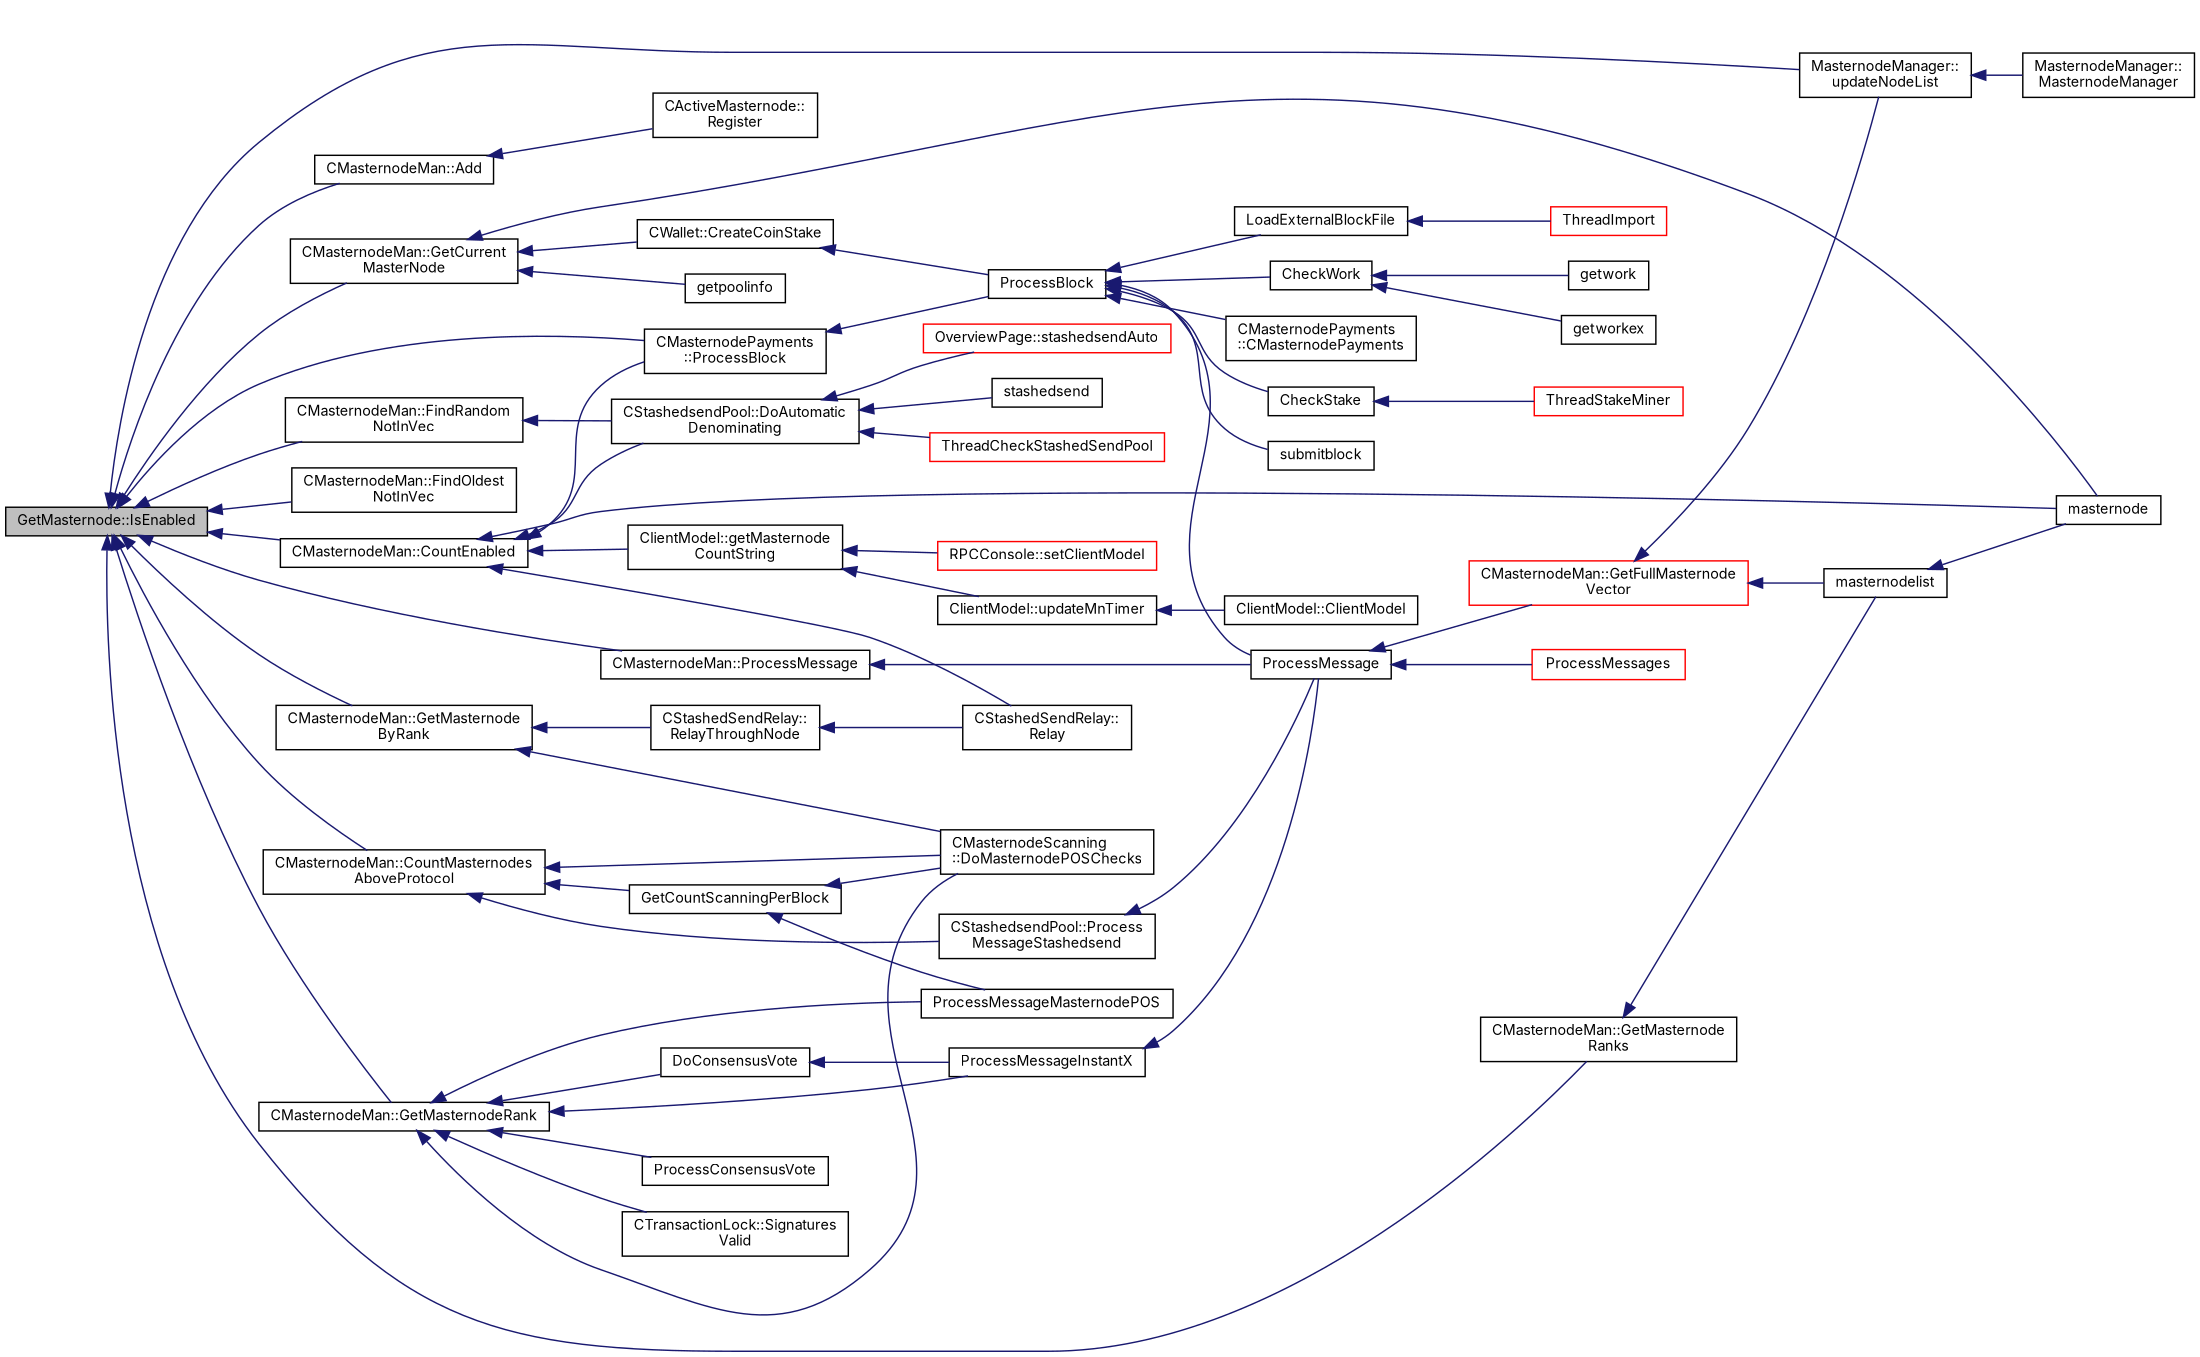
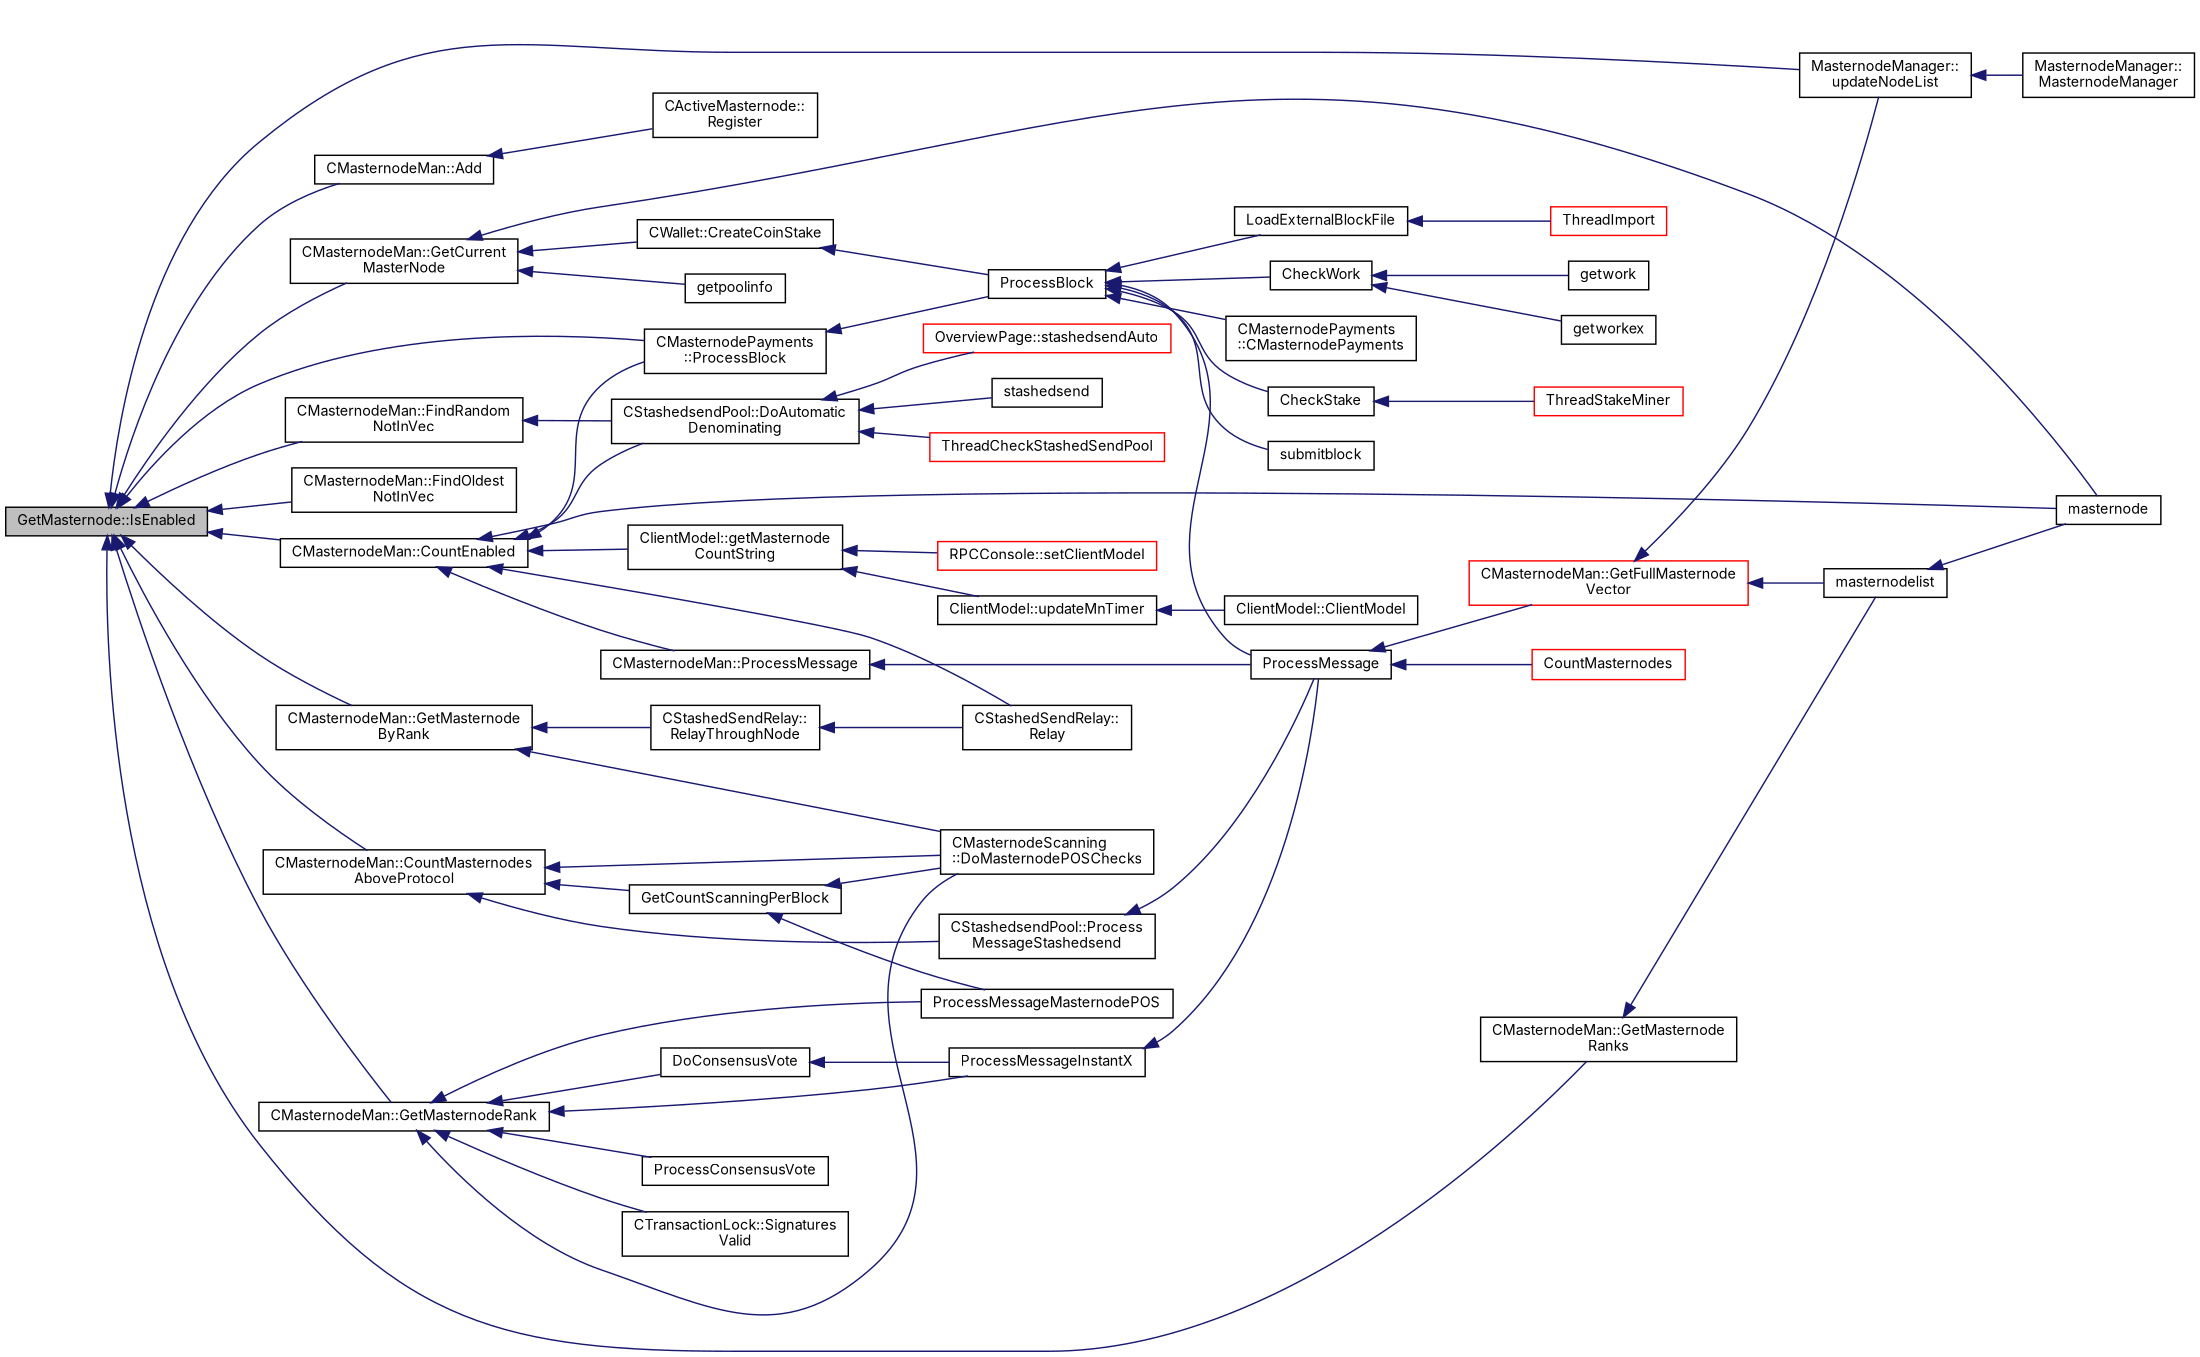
edge "CMasternodeMan::ProcessMessage" -> "GetMasternode::IsEnabled": now "CMasternodeMan::ProcessMessage" -> "CMasternodeMan::CountEnabled"
node "ProcessMessages": label "ProcessMessages" -> "CountMasternodes"
